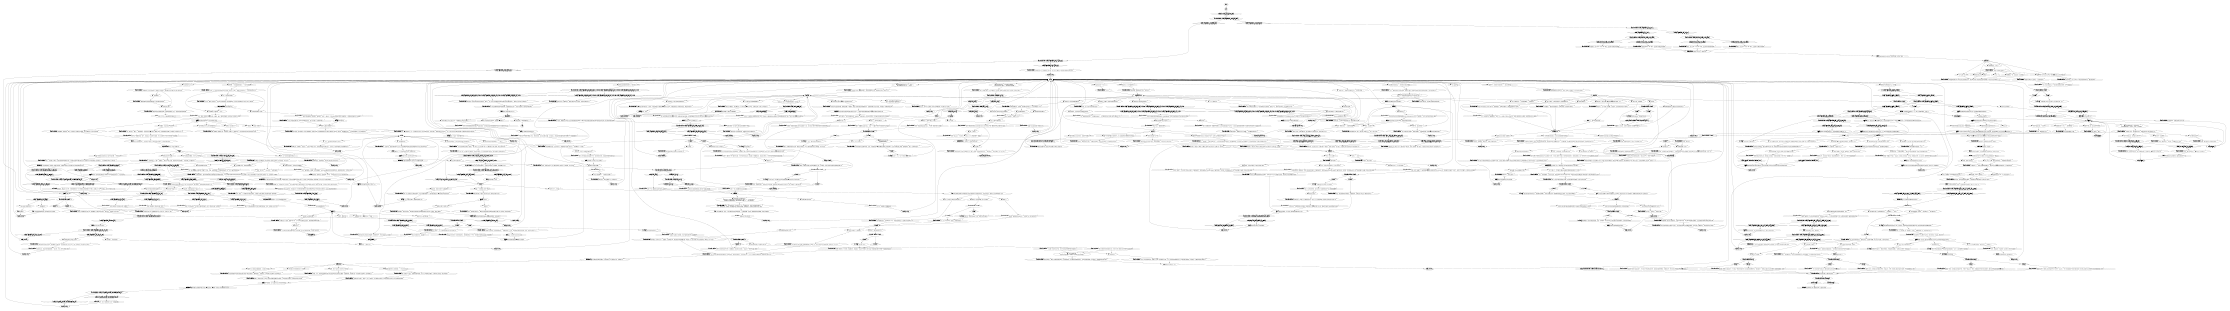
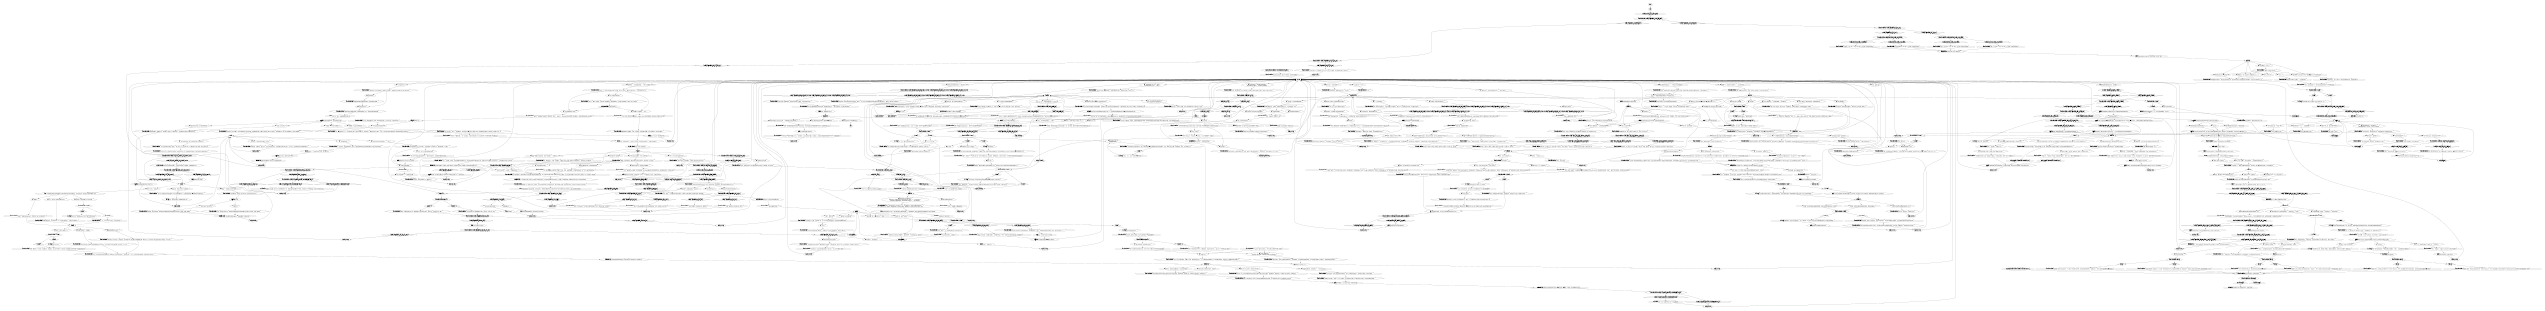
node "You: “我只是在做自己的工作而已。我们换个话题吧。”": removed
